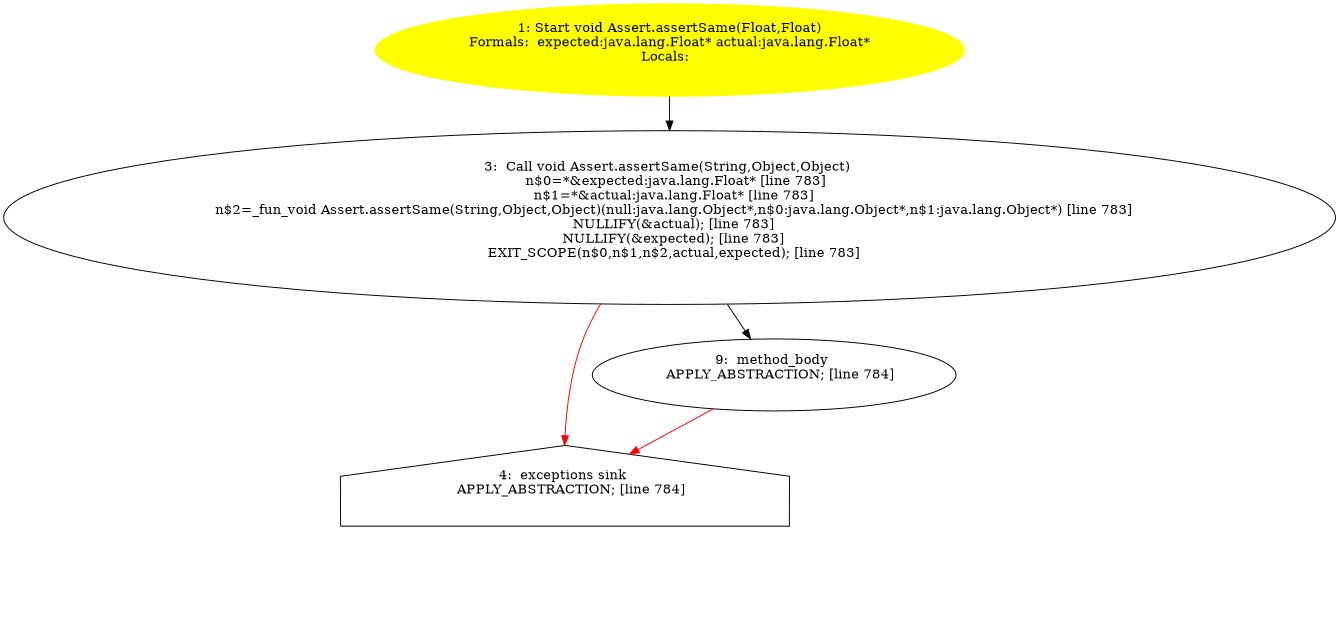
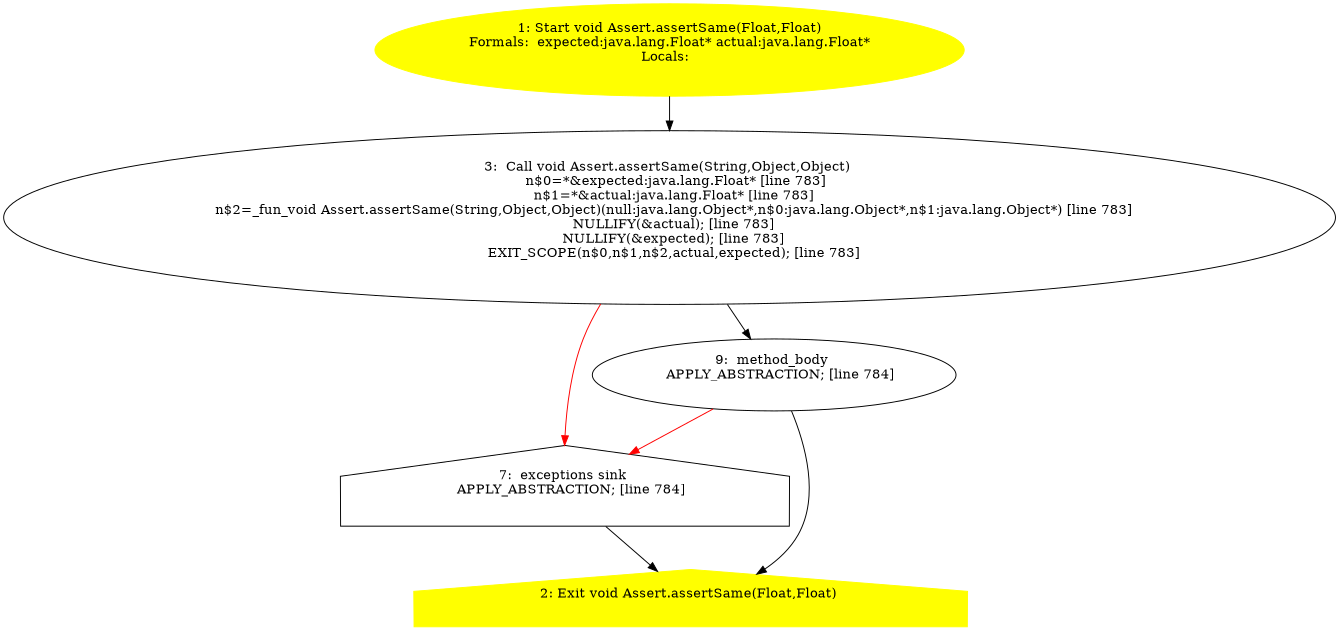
node "4:  exceptions sink APPLY_ABSTRACTION; [line 784]": label "4:  exceptions sink APPLY_ABSTRACTION; [line 784]" -> "7:  exceptions sink APPLY_ABSTRACTION; [line 784]"
node "2: Exit void Assert.assertSame(Float,Float)": added
